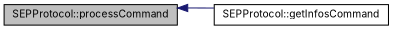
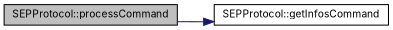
edge "SEPProtocol::getInfosCommand" -> "SEPProtocol::processCommand": reversed
